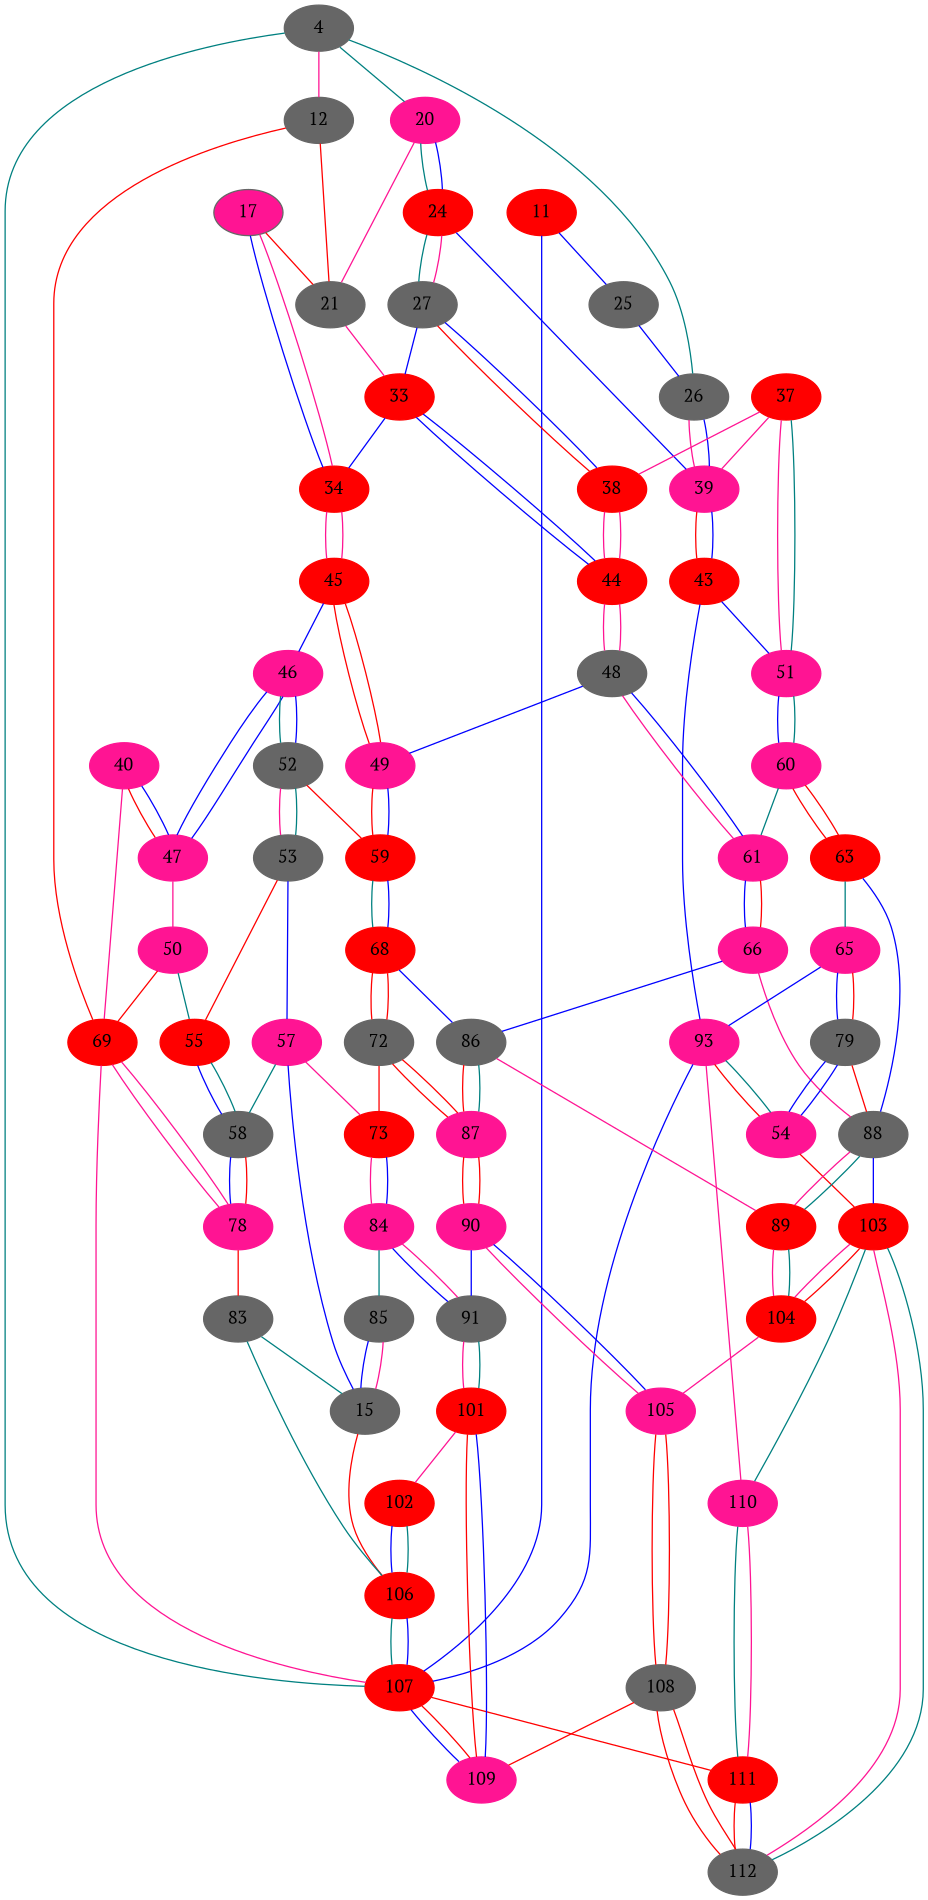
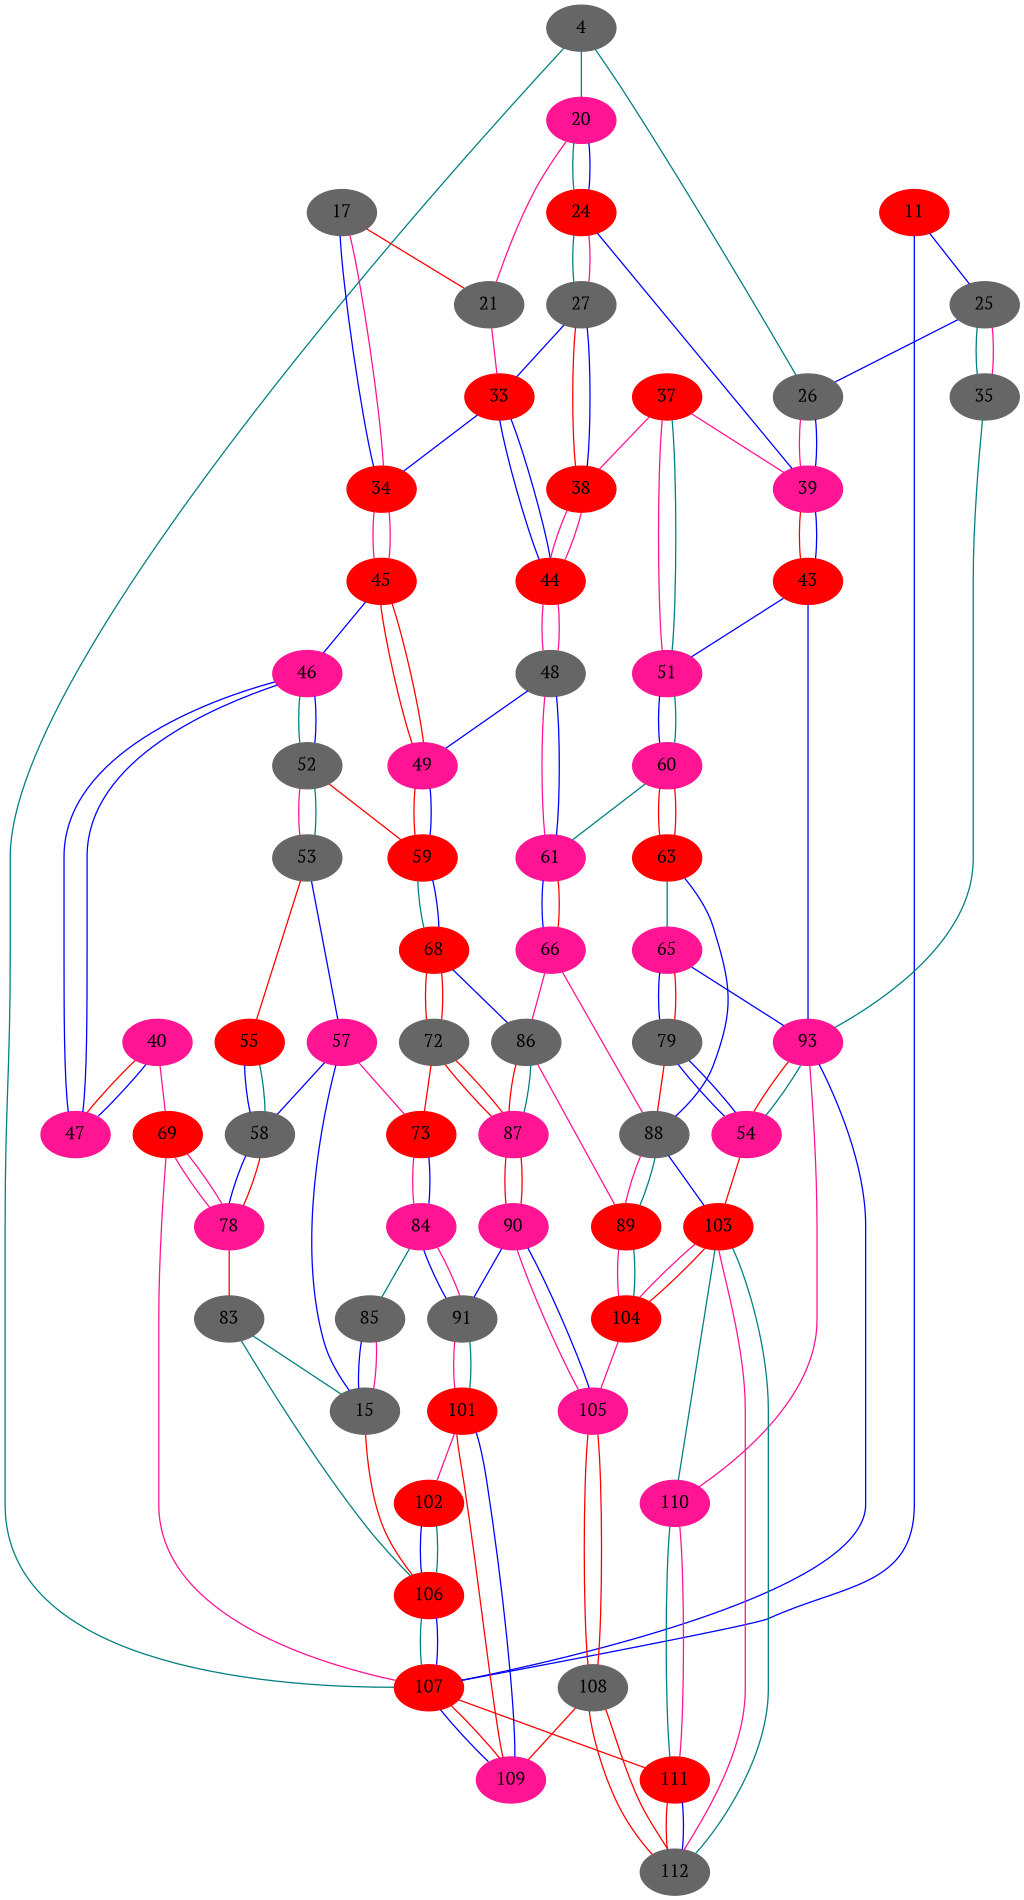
node "12": removed
node "17": fillcolor deeppink -> gray40
node "35": added
node "50": removed
edge "66" -- "86": color blue -> deeppink
edge "57" -- "58": color teal -> blue
